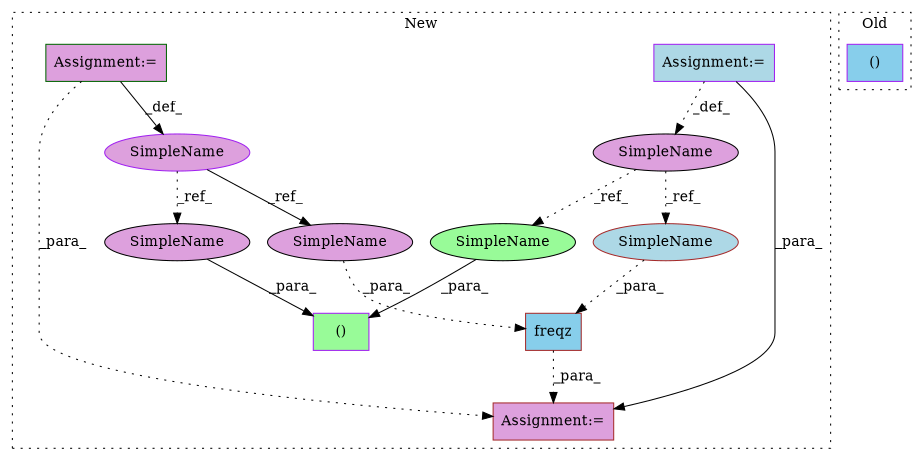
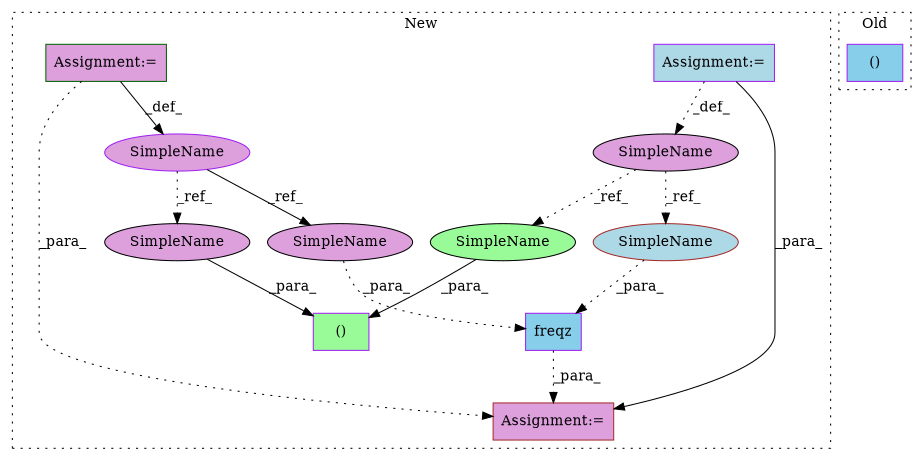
node "freqz": color brown -> purple
